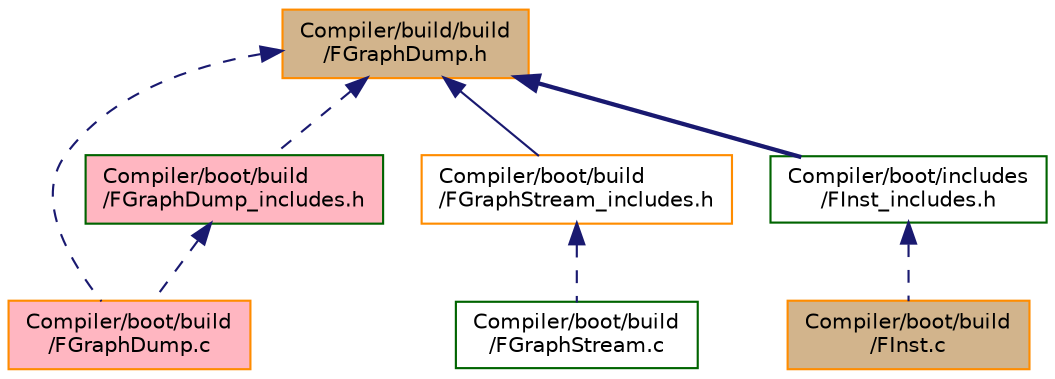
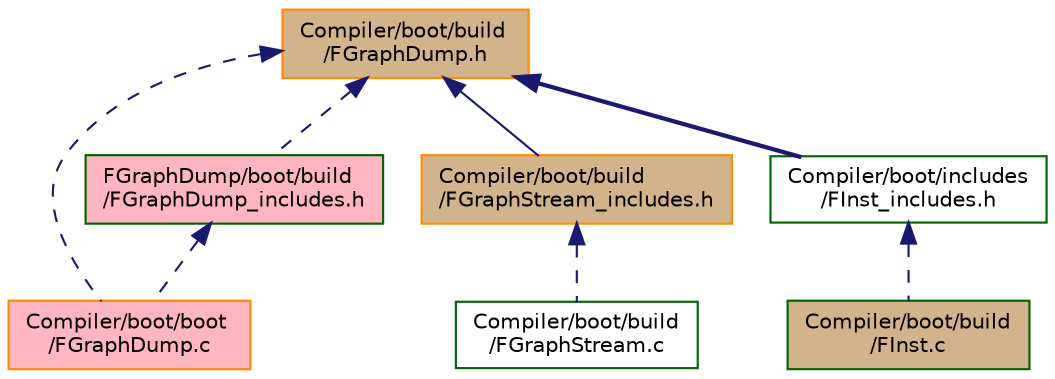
node "Compiler/build/build /FGraphDump.h": label "Compiler/build/build /FGraphDump.h" -> "Compiler/boot/build /FGraphDump.h"
node "Compiler/boot/build /FGraphDump_includes.h": label "Compiler/boot/build /FGraphDump_includes.h" -> "FGraphDump/boot/build /FGraphDump_includes.h"
node "Compiler/boot/build /FGraphStream_includes.h": fillcolor white -> tan
node "Compiler/boot/build /FGraphDump.c": label "Compiler/boot/build /FGraphDump.c" -> "Compiler/boot/boot /FGraphDump.c"
node "Compiler/boot/build /FInst.c": color darkorange -> darkgreen
